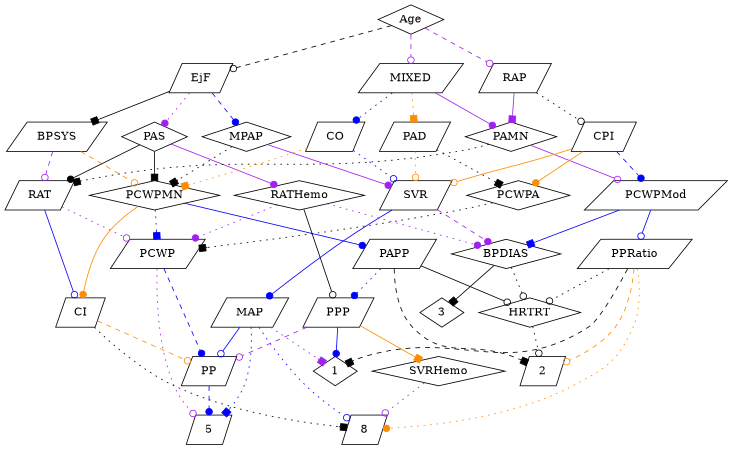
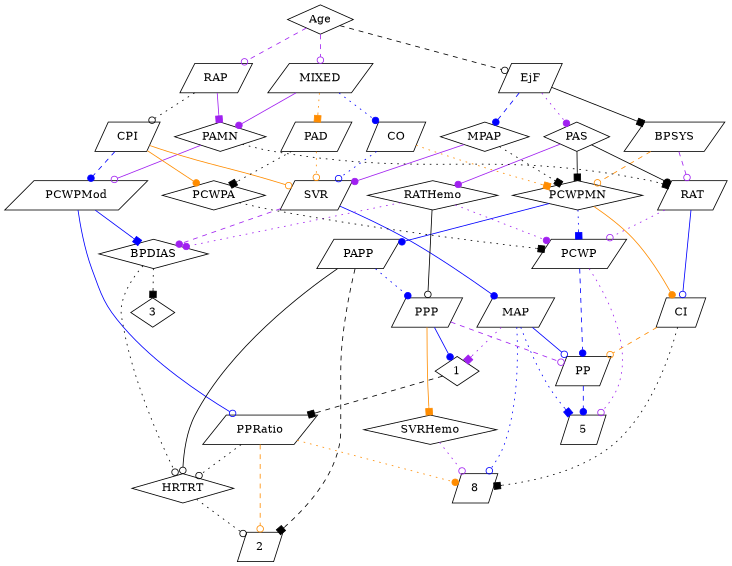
edge "BPDIAS" -> "3": style solid -> dotted
edge "PPRatio" -> "1": reversed
